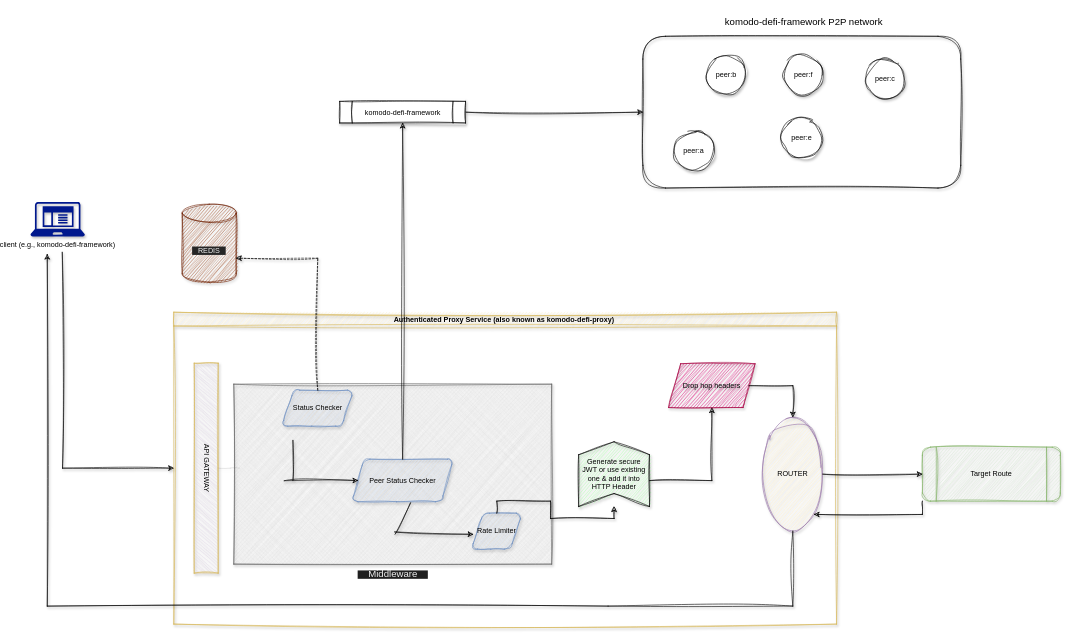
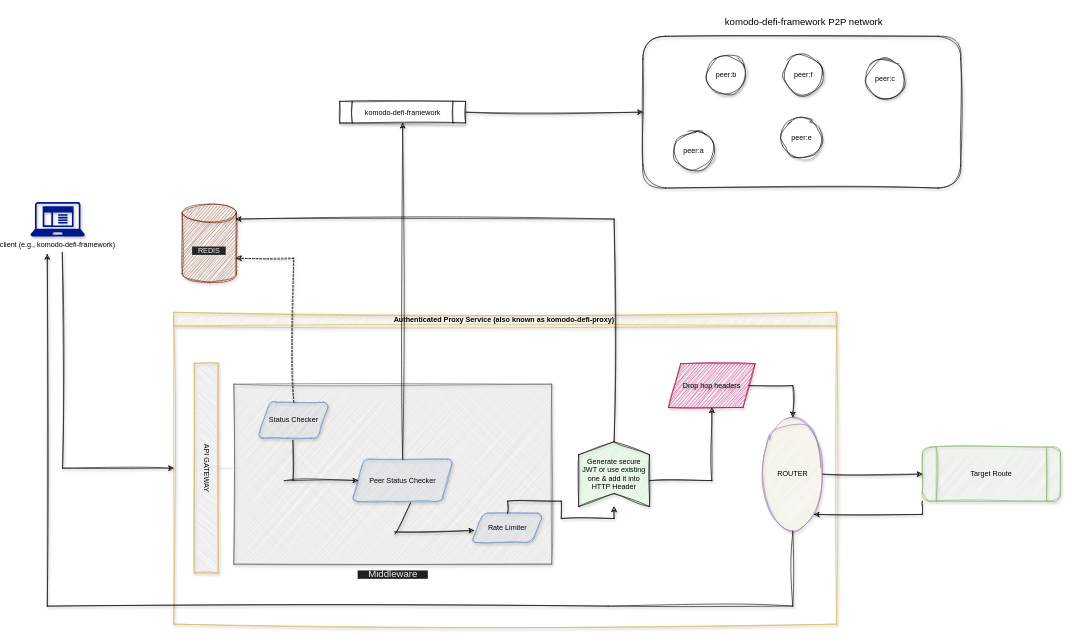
edge "Generate secure JWT or use existing one & add it into HTTP Header" -> "REDIS": added
node "Status Checker": moved (318, 408) -> (294, 420)
node "Rate Limiter": size 51x36 -> 73x29
